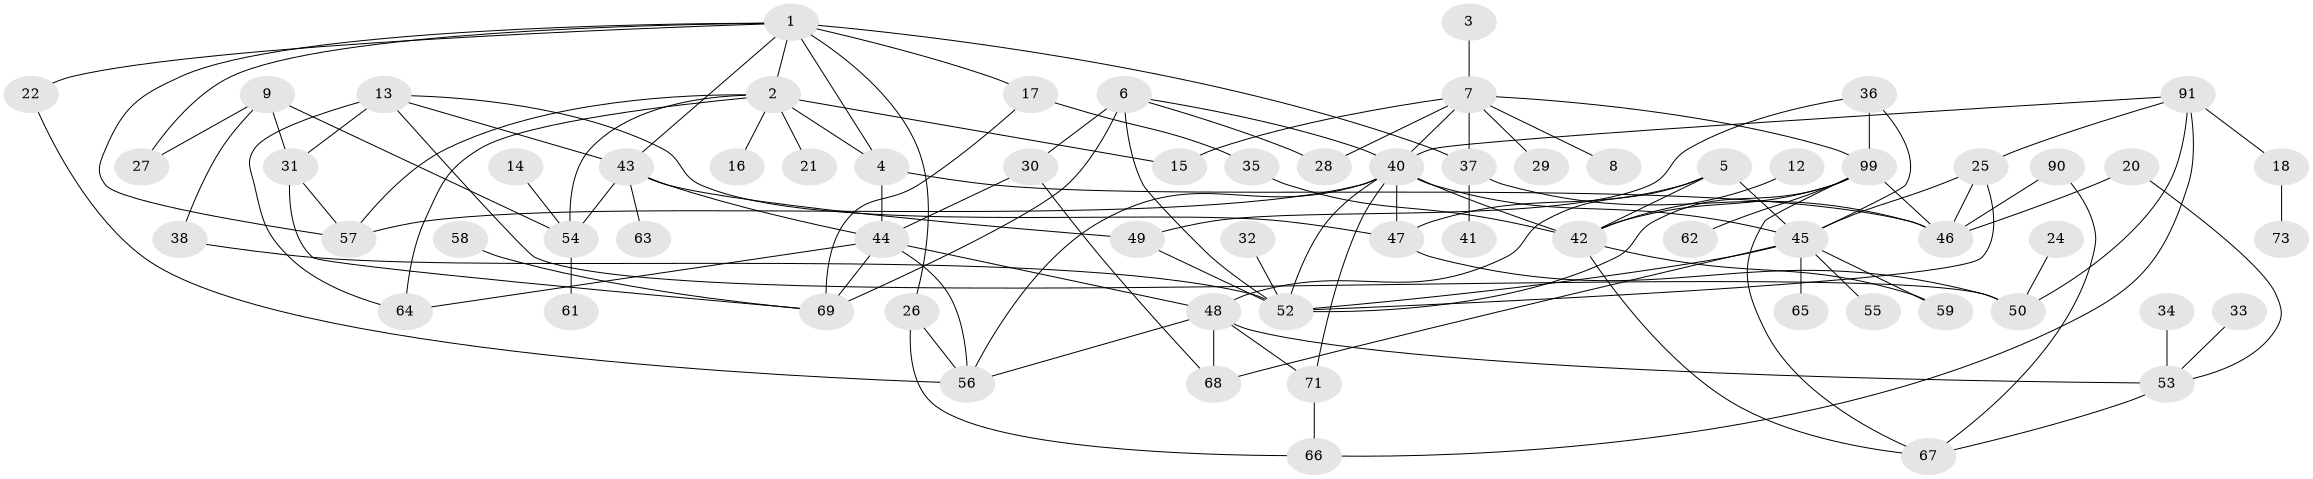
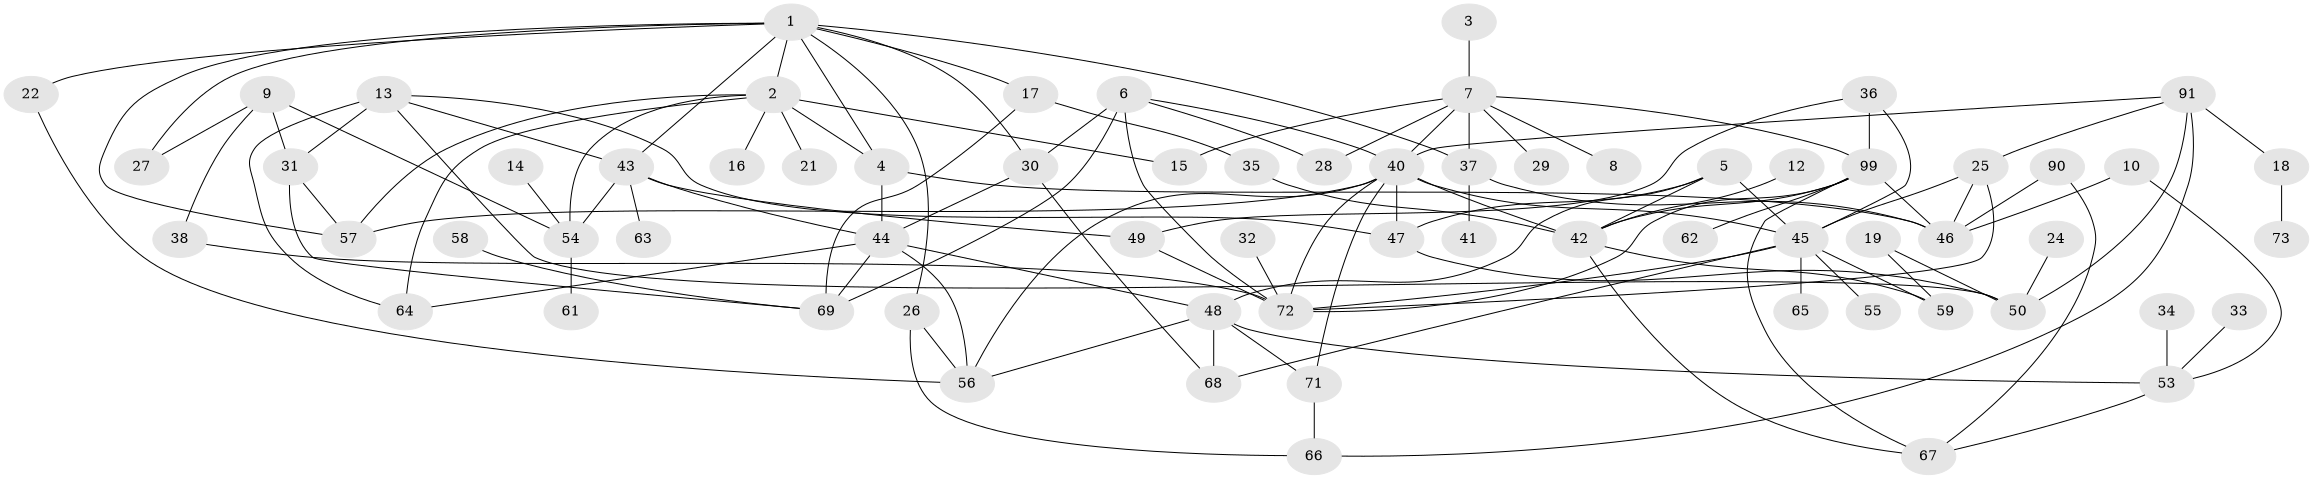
edge "1" -- "30": added
node "20": label "20" -> "10"
node "19": added
node "52": label "52" -> "72"
